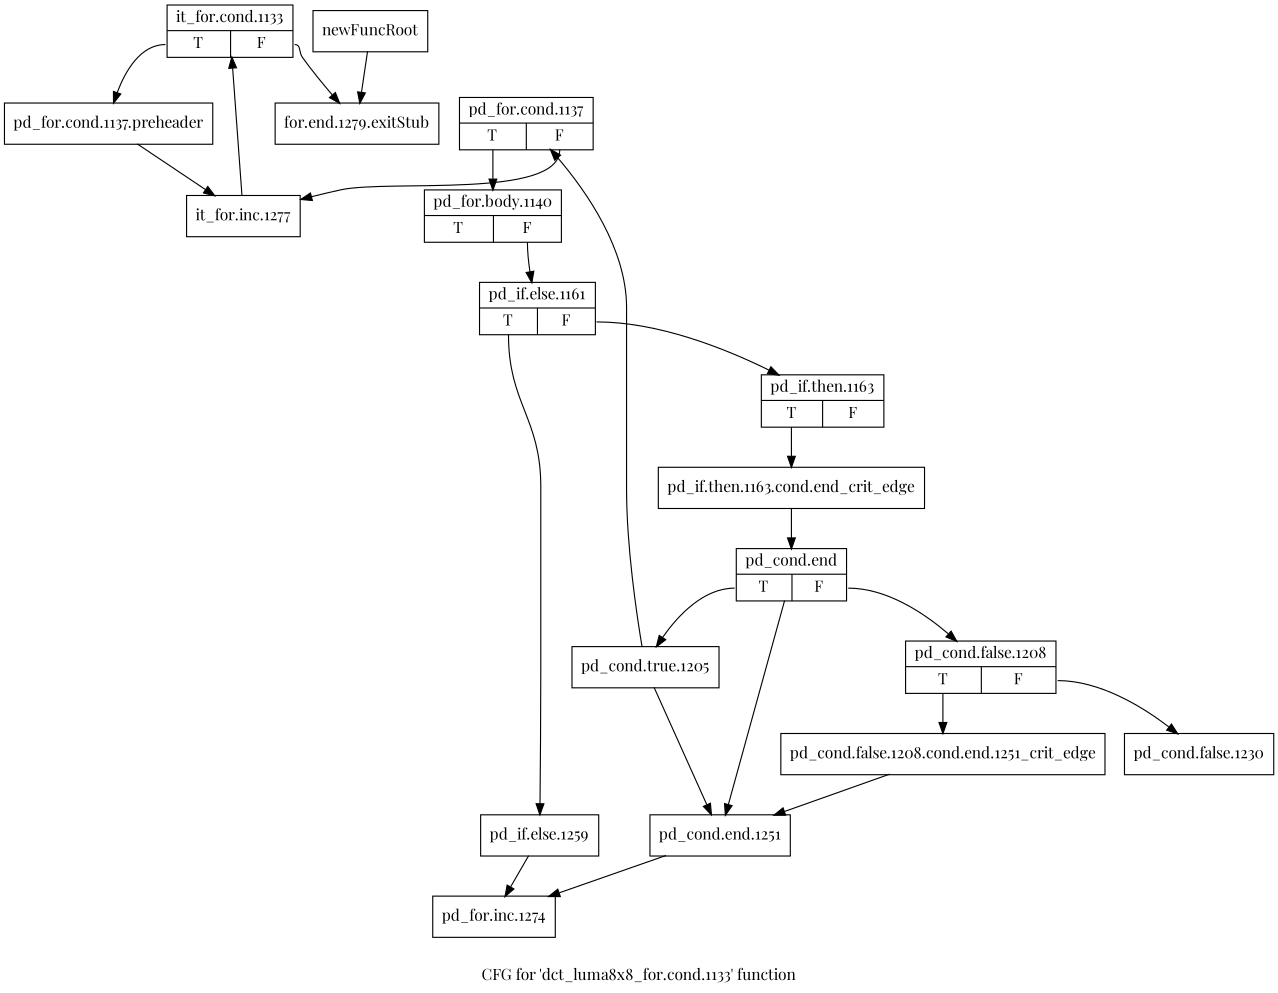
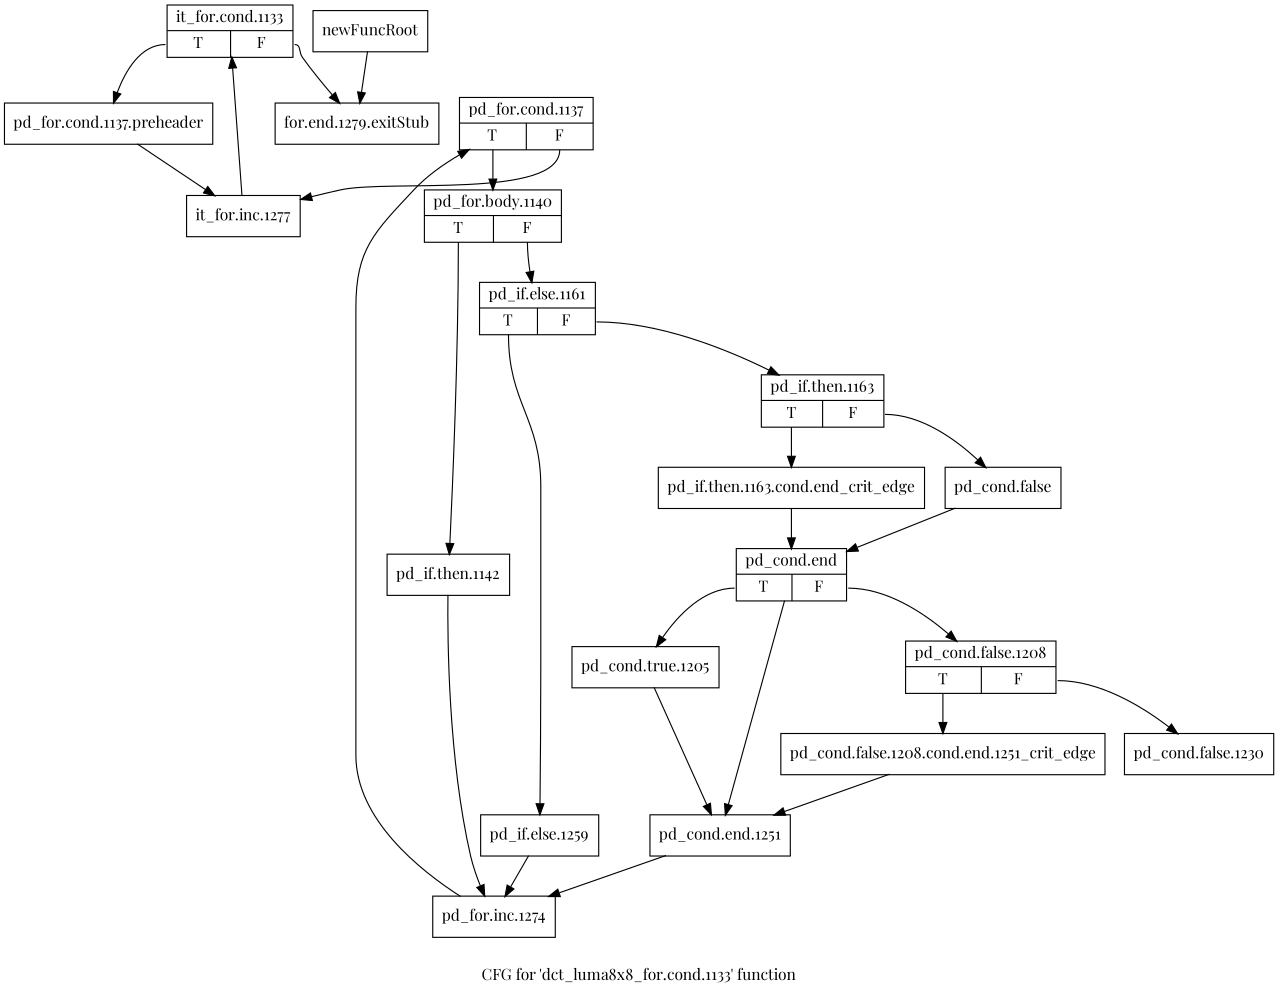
edge "pd_cond.true.1205" -> "pd_for.cond.1137": now "pd_for.inc.1274" -> "pd_for.cond.1137"
node "pd_cond.false": added
node "pd_if.then.1142": added
